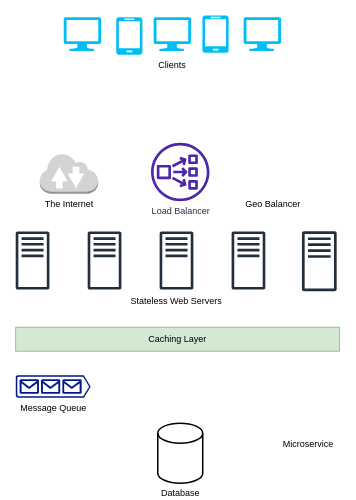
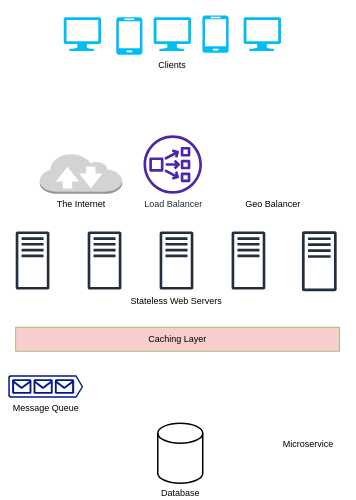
node "Load Balancer": moved (180, 172) -> (173, 165)
node "The Internet": size 59x41 -> 83x41
node "Caching Layer": fillcolor #d5e8d4 -> #f8cecc
node "Message Queue": moved (53, 387) -> (45, 387)
